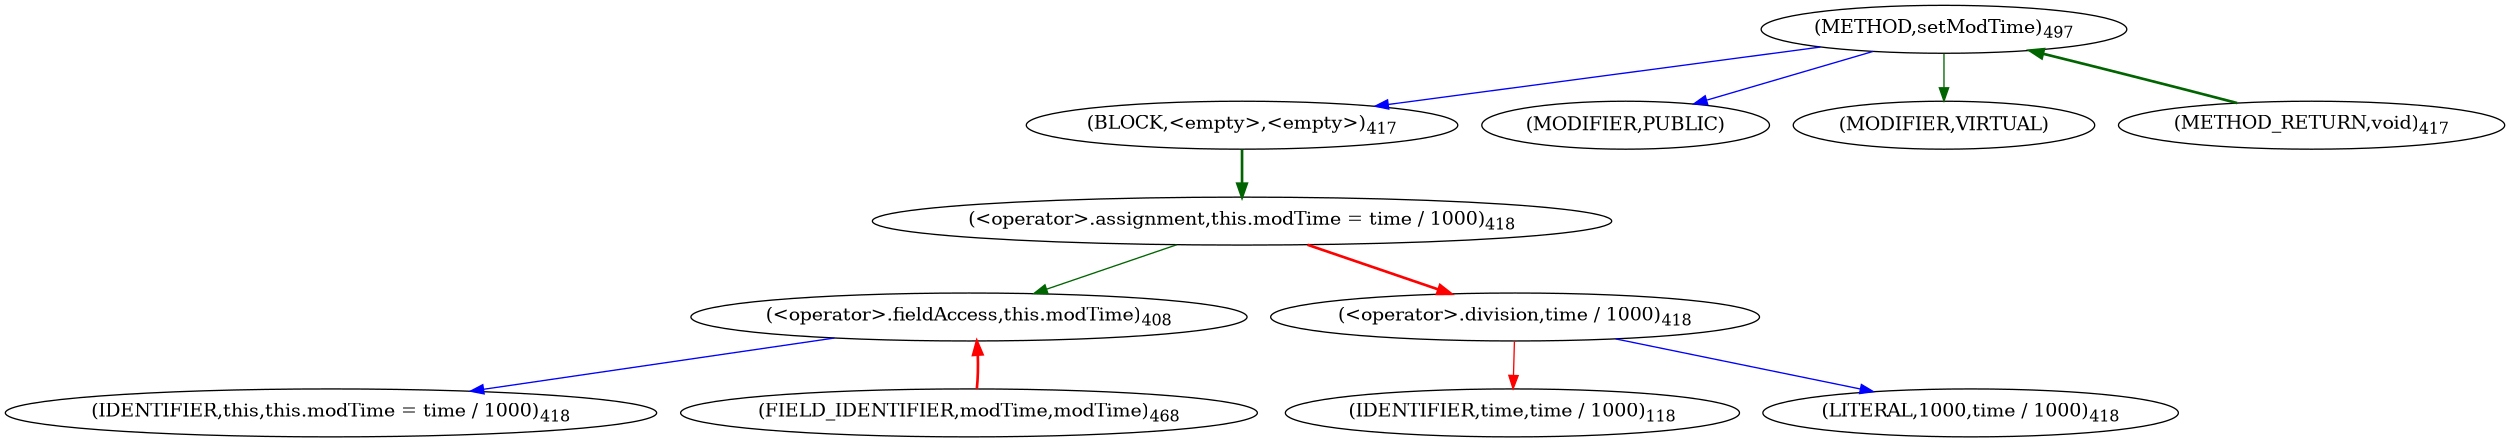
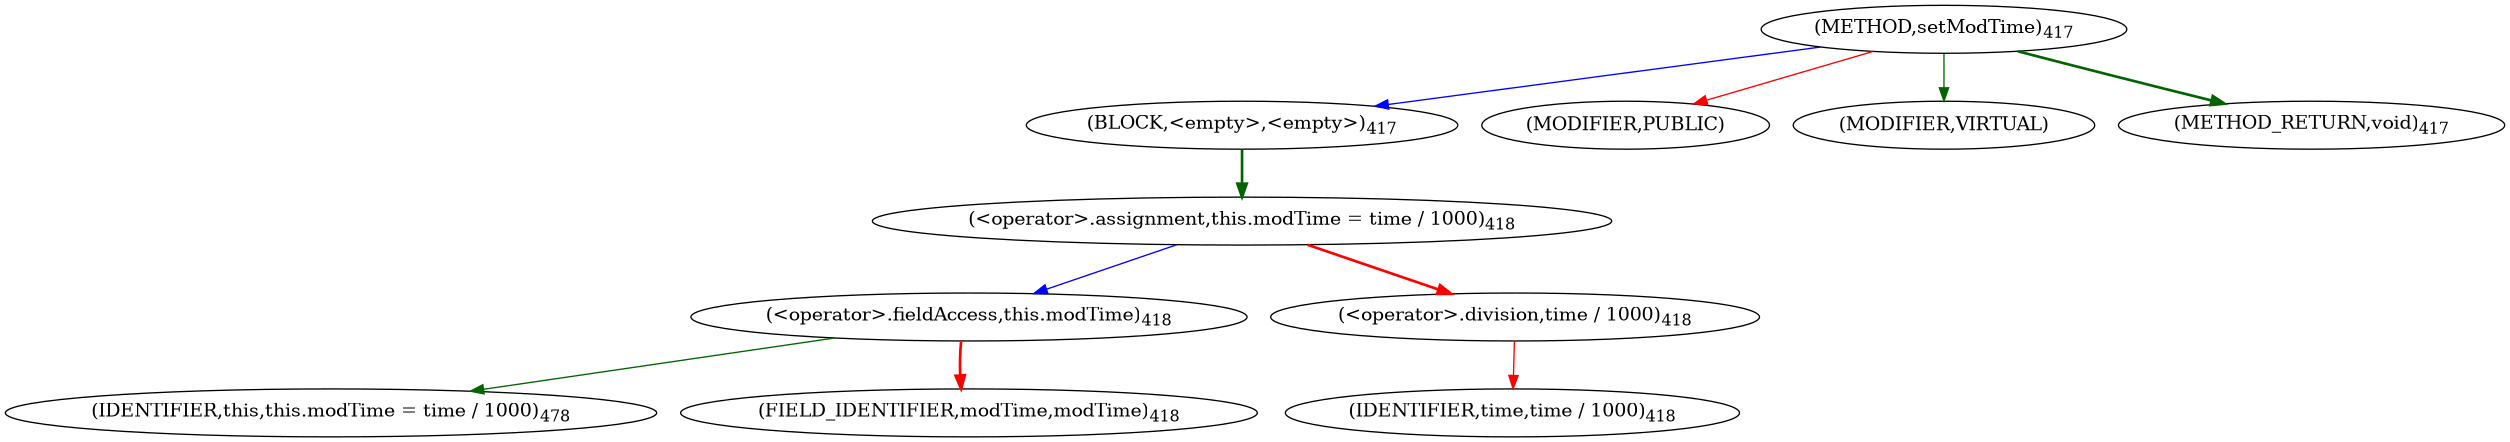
node "(METHOD,setModTime)": text "497" -> "417"
edge "(METHOD,setModTime)" -> "(MODIFIER,PUBLIC)": color blue -> red
edge "(METHOD_RETURN,void)" -> "(METHOD,setModTime)": reversed
edge "(<operator>.assignment,this.modTime = time / 1000)" -> "(<operator>.fieldAccess,this.modTime)": color darkgreen -> blue
node "(<operator>.fieldAccess,this.modTime)": text "408" -> "418"
edge "(<operator>.fieldAccess,this.modTime)" -> "(IDENTIFIER,this,this.modTime = time / 1000)": color blue -> darkgreen
edge "(FIELD_IDENTIFIER,modTime,modTime)" -> "(<operator>.fieldAccess,this.modTime)": reversed
node "(IDENTIFIER,this,this.modTime = time / 1000)": text "418" -> "478"
node "(FIELD_IDENTIFIER,modTime,modTime)": text "468" -> "418"
node "(IDENTIFIER,time,time / 1000)": text "118" -> "418"
node "(LITERAL,1000,time / 1000)": removed
